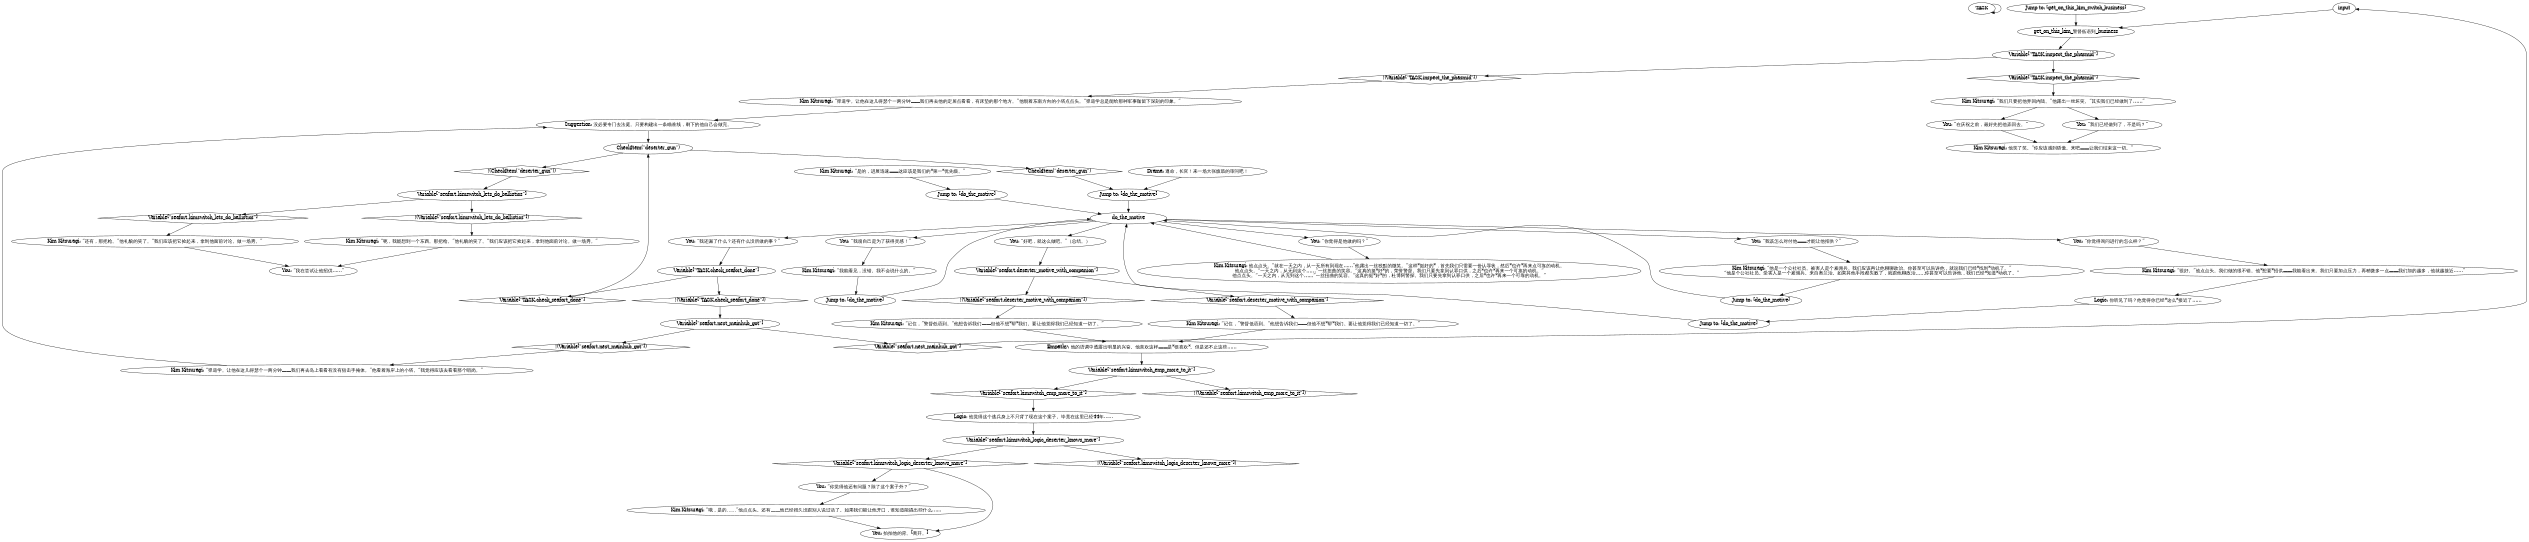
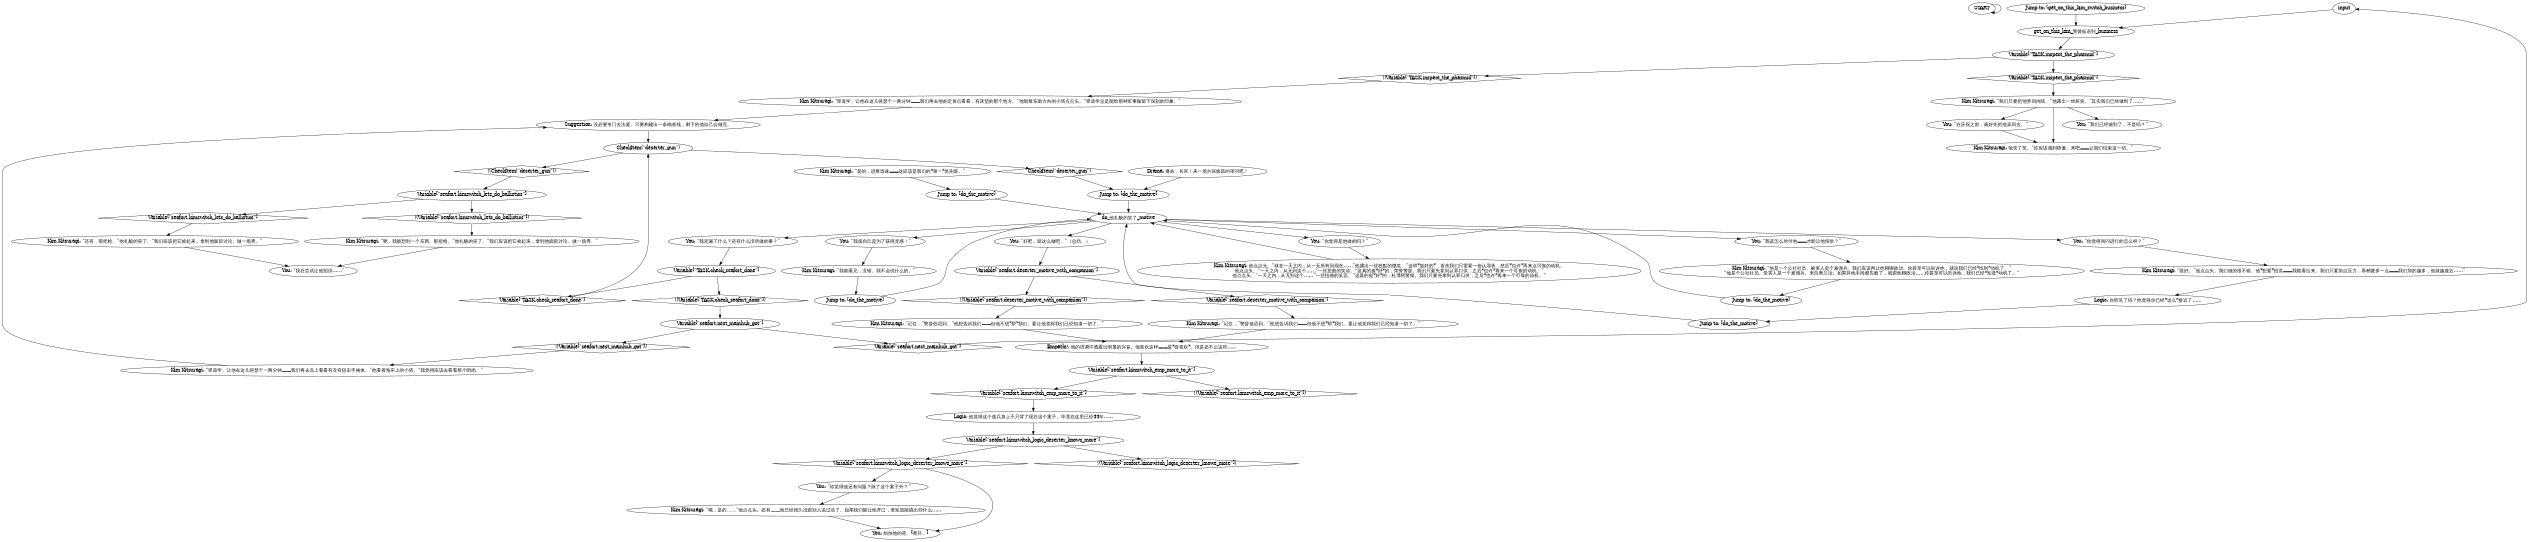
node "TASK": label "TASK" -> "START"
edge "You: “我们已经做到了，不是吗？”" -> "Kim Kitsuragi: 他笑了笑。“你应该感到骄傲。来吧——让我们结束这一切。”": now "Kim Kitsuragi: “我们只要把他弄回内陆。”他露出一丝坏笑。“其实我们已经做到了……”" -> "Kim Kitsuragi: 他笑了笑。“你应该感到骄傲。来吧——让我们结束这一切。”"
node "do_the_motive": label "do_the_motive" -> "do_他礼貌的笑了_motive"
